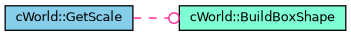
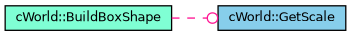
edge "cWorld::GetScale" -> "cWorld::BuildBoxShape": reversed
